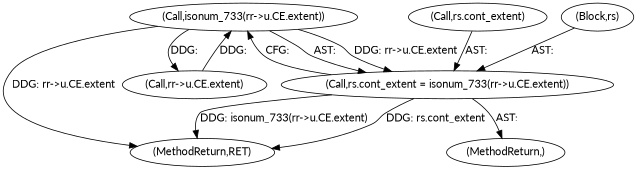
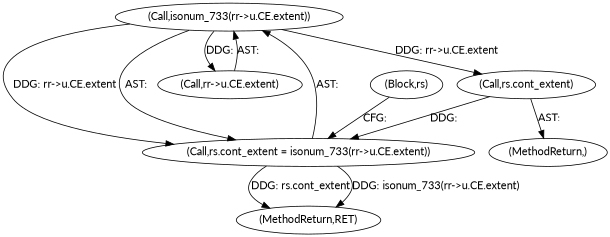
edge "(Call,rr->u.CE.extent)" -> "(Call,isonum_733(rr->u.CE.extent))": label "DDG: " -> "AST: "
edge "(Call,rs.cont_extent = isonum_733(rr->u.CE.extent))" -> "(Call,isonum_733(rr->u.CE.extent))": label "CFG: " -> "AST: "
edge "(Call,rs.cont_extent)" -> "(Call,rs.cont_extent = isonum_733(rr->u.CE.extent))": label "AST: " -> "DDG: "
edge "(Block,rs)" -> "(Call,rs.cont_extent = isonum_733(rr->u.CE.extent))": label "AST: " -> "CFG: "
edge "(Call,isonum_733(rr->u.CE.extent))" -> "(MethodReturn,RET)": now "(Call,isonum_733(rr->u.CE.extent))" -> "(Call,rs.cont_extent)"
edge "(Call,rs.cont_extent = isonum_733(rr->u.CE.extent))" -> "(MethodReturn,)": now "(Call,rs.cont_extent)" -> "(MethodReturn,)"
